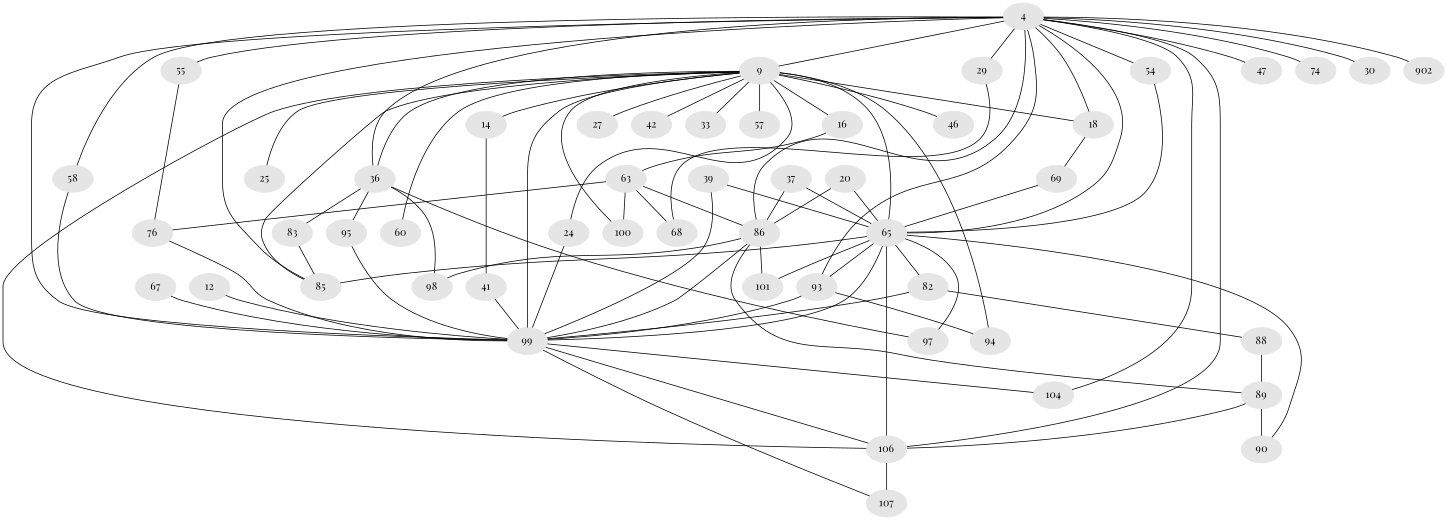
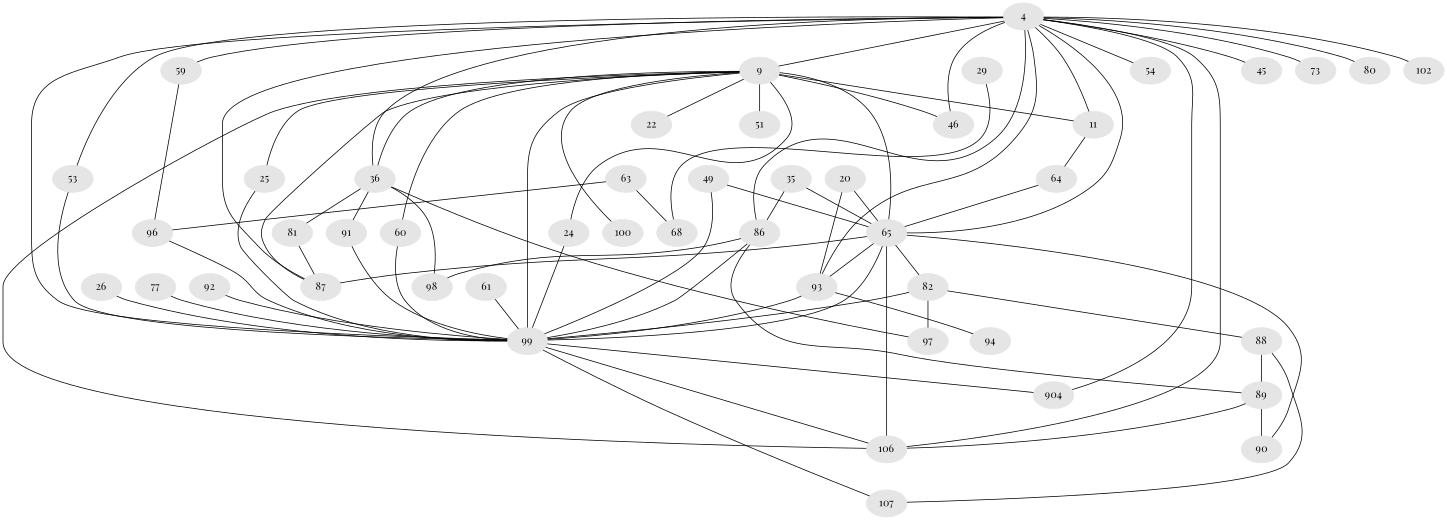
edge "4" -- "29": now "4" -- "46"
node "55": label "55" -> "59"
node "47": label "47" -> "45"
node "74": label "74" -> "73"
node "30": label "30" -> "80"
node "902": label "902" -> "102"
node "14": removed
node "27": removed
node "42": label "42" -> "22"
node "33": removed
node "57": label "57" -> "51"
node "16": removed
node "18": label "18" -> "11"
edge "9" -- "94": removed
node "58": label "58" -> "53"
node "39": label "39" -> "49"
node "37": label "37" -> "35"
node "69": label "69" -> "64"
edge "20" -- "86": now "20" -- "93"
edge "63" -- "100": removed
edge "63" -- "86": removed
edge "54" -- "65": removed
node "76": label "76" -> "96"
node "83": label "83" -> "81"
node "95": label "95" -> "91"
edge "65" -- "97": now "82" -- "97"
node "26": added
node "67": label "67" -> "77"
node "12": label "12" -> "92"
node "85": label "85" -> "87"
node "41": label "41" -> "61"
node "101": removed
edge "60" -- "99": added
edge "25" -- "99": added
node "104": label "104" -> "904"
edge "106" -- "107": now "88" -- "107"
